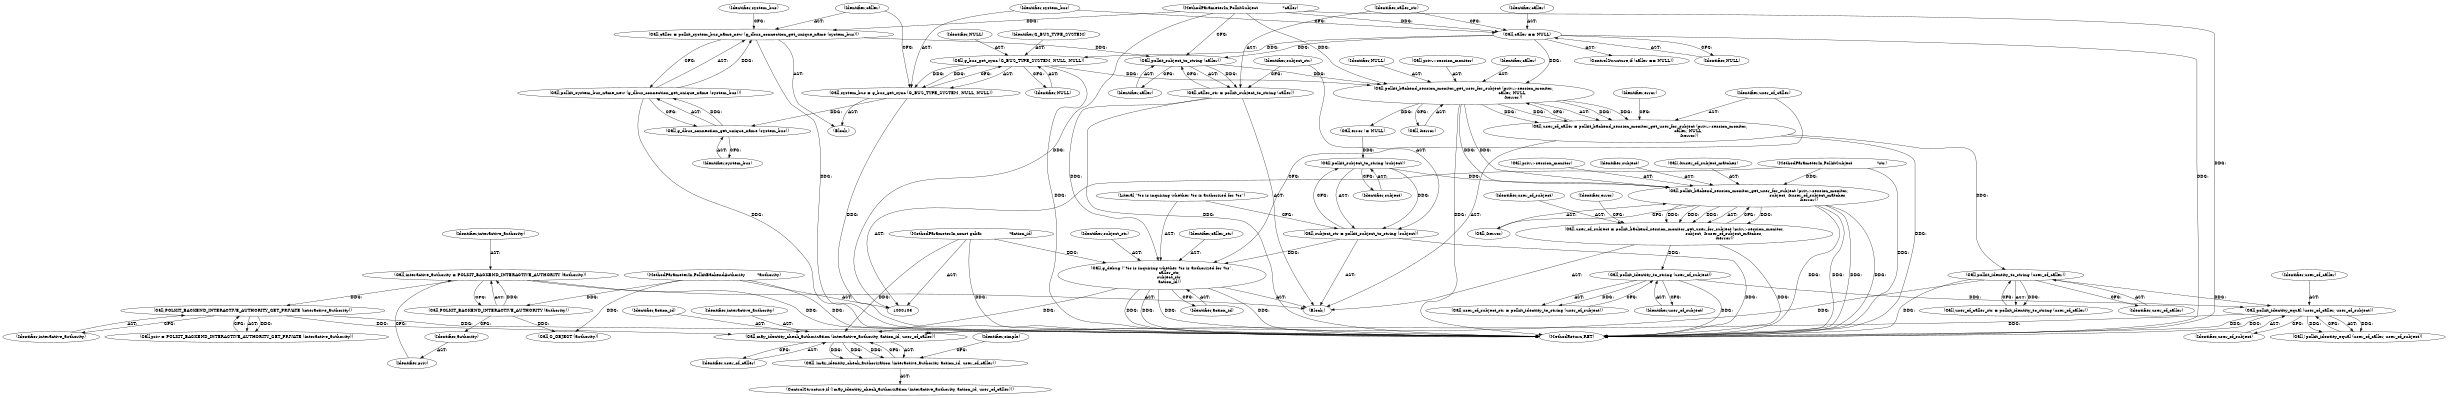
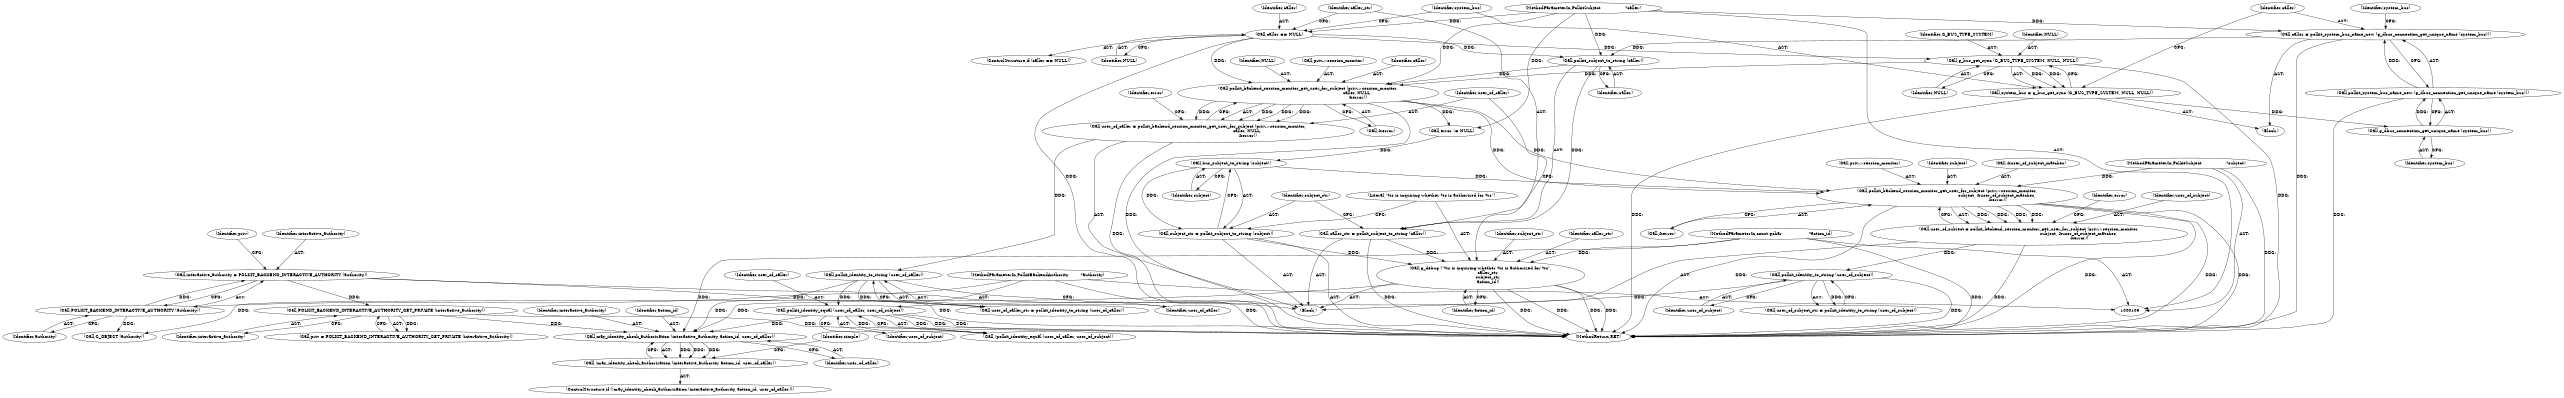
edge "(MethodParameterIn,PolkitSubject                  *caller)" -> "(MethodReturn,RET)": now "(MethodParameterIn,PolkitSubject                  *caller)" -> "(Call,error != NULL)"
edge "(MethodParameterIn,PolkitSubject                  *caller)" -> "(Call,polkit_subject_to_string (caller))": label "CFG: " -> "DDG: "
edge "(Call,caller_str = polkit_subject_to_string (caller))" -> "(Call,polkit_subject_to_string (caller))": removed, label "CFG:"
edge "(MethodParameterIn,PolkitSubject                  *caller)" -> "1000103": label "DDG: " -> "AST: "
node "(Call,polkit_subject_to_string (subject))": label "(Call,polkit_subject_to_string (subject))" -> "(Call,bus_subject_to_string (subject))"
node "(MethodParameterIn,PolkitSubject                  *str)": label "(MethodParameterIn,PolkitSubject                  *str)" -> "(MethodParameterIn,PolkitSubject                  *subject)"
edge "(Call,subject_str = polkit_subject_to_string (subject))" -> "(MethodReturn,RET)": label "DDG: " -> "AST: "
edge "(Call,polkit_identity_to_string (user_of_caller))" -> "(MethodReturn,RET)": removed, label "DDG:"
edge "(Identifier,authority)" -> "(Identifier,priv)": now "(Identifier,authority)" -> "(Call,POLKIT_BACKEND_INTERACTIVE_AUTHORITY (authority))"
